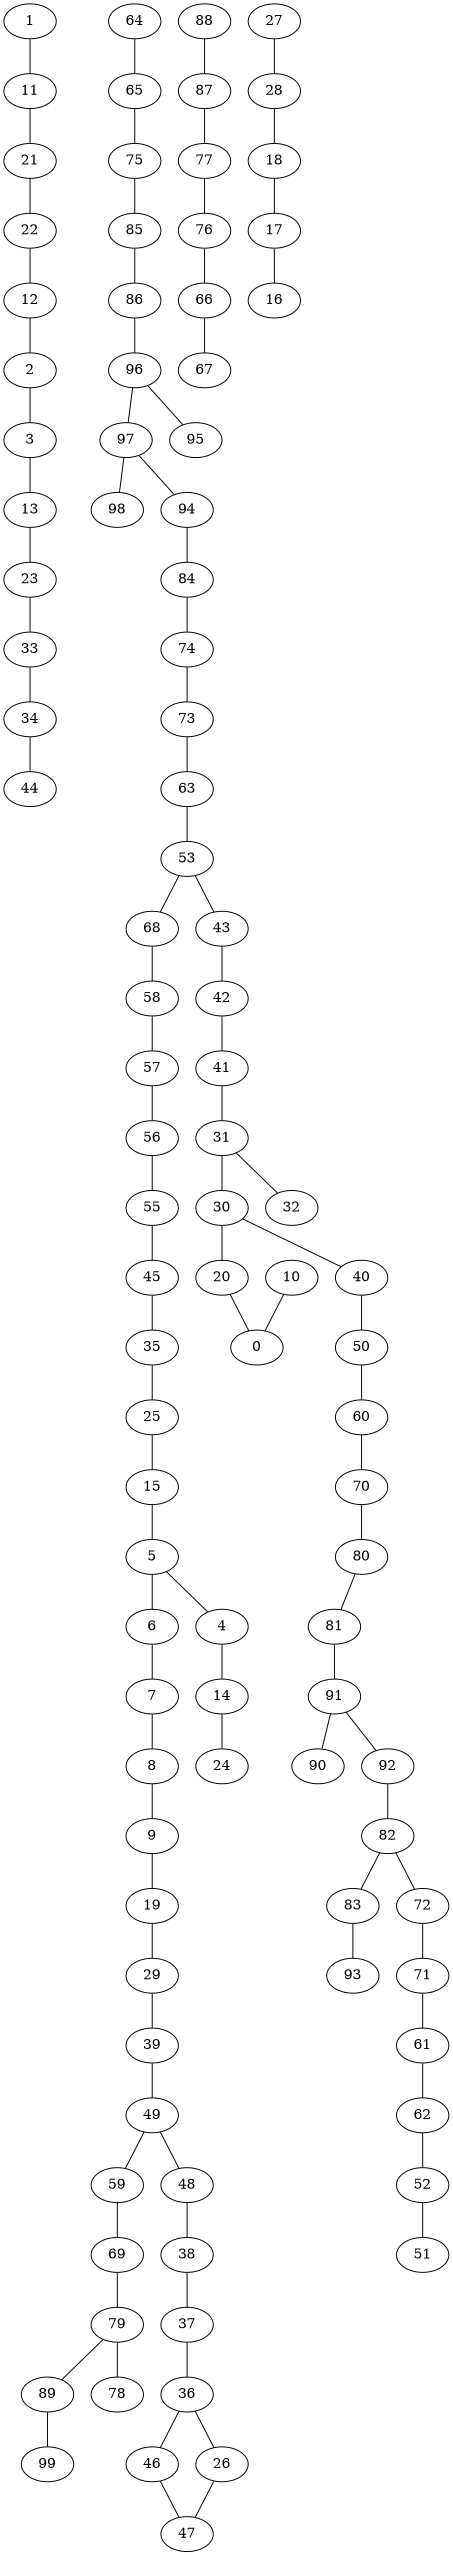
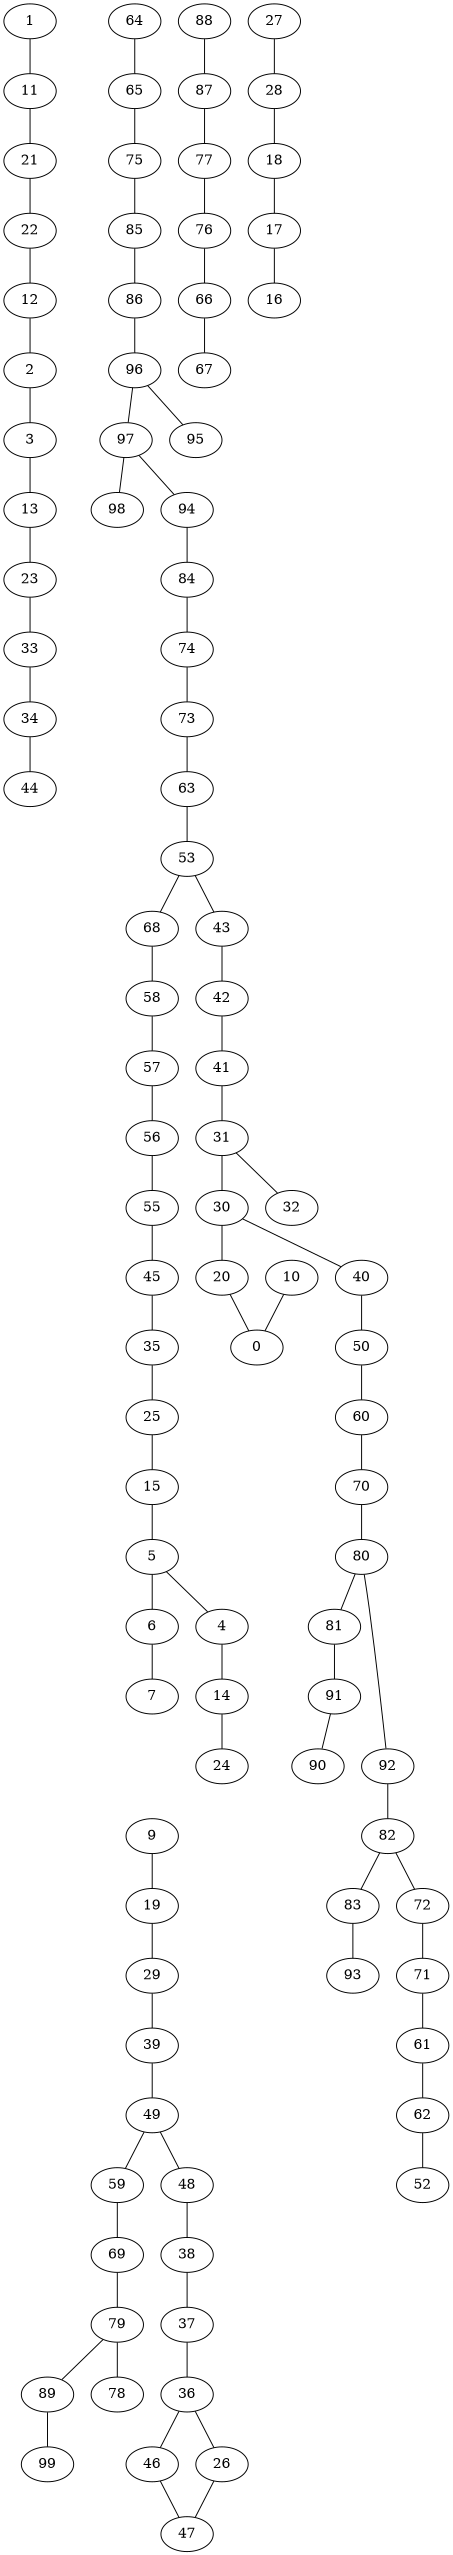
edge "91" -- "92": now "80" -- "92"
node "8": removed
node "51": removed
